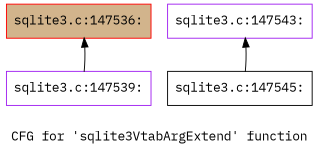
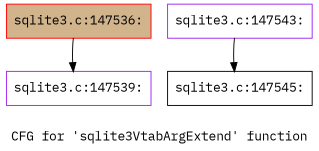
edge "sqlite3.c:147539:" -> "sqlite3.c:147536:": reversed
edge "sqlite3.c:147545:" -> "sqlite3.c:147543:": reversed
